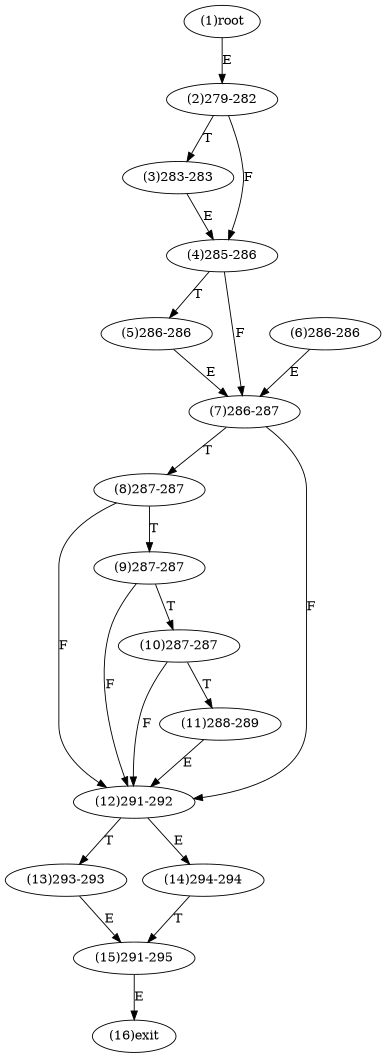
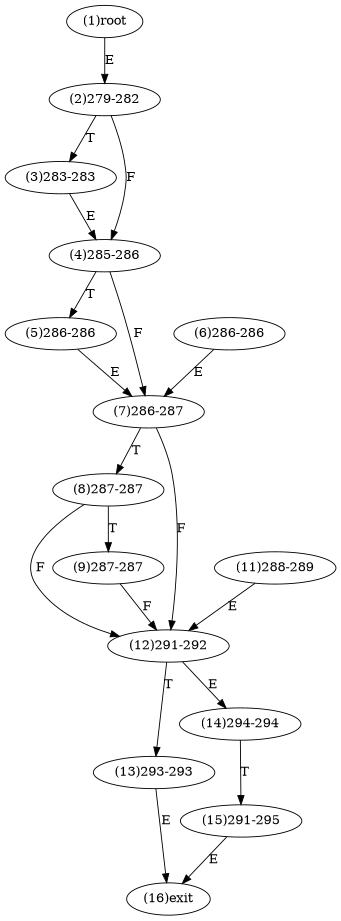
node "(10)287-287": removed
edge "(13)293-293" -> "(15)291-295": now "(13)293-293" -> "(16)exit"
